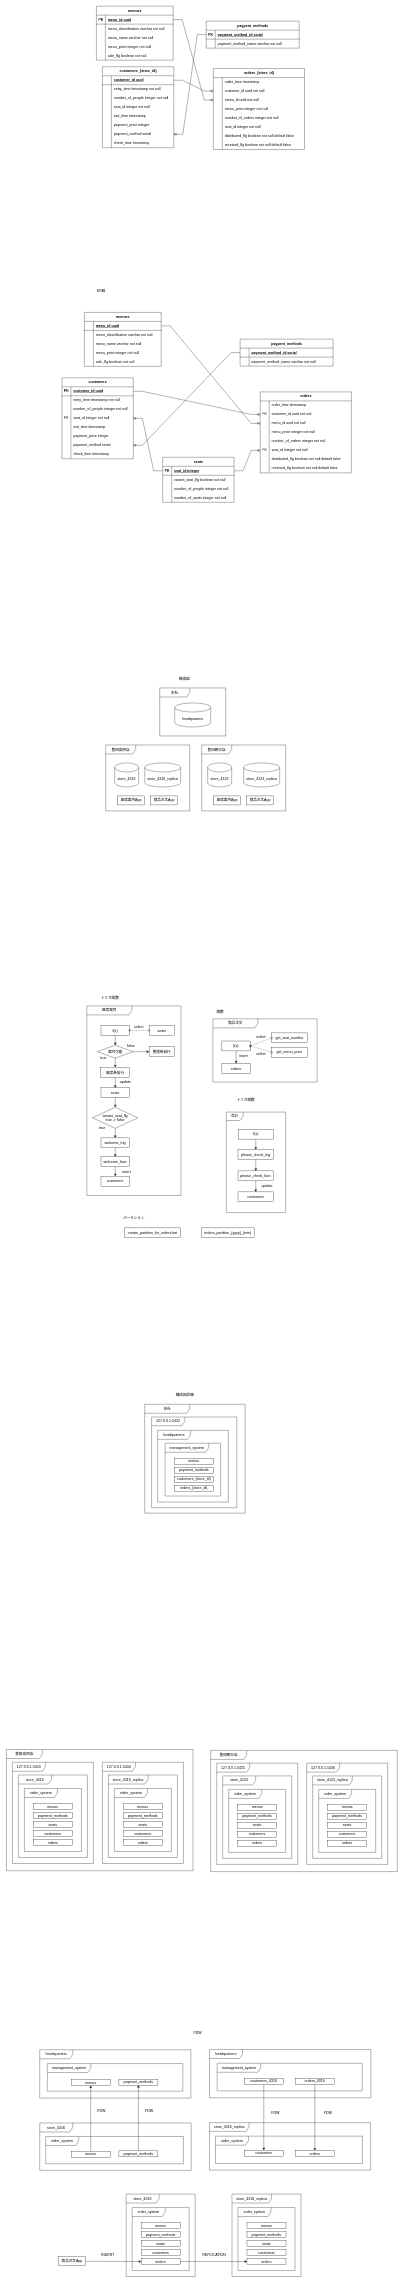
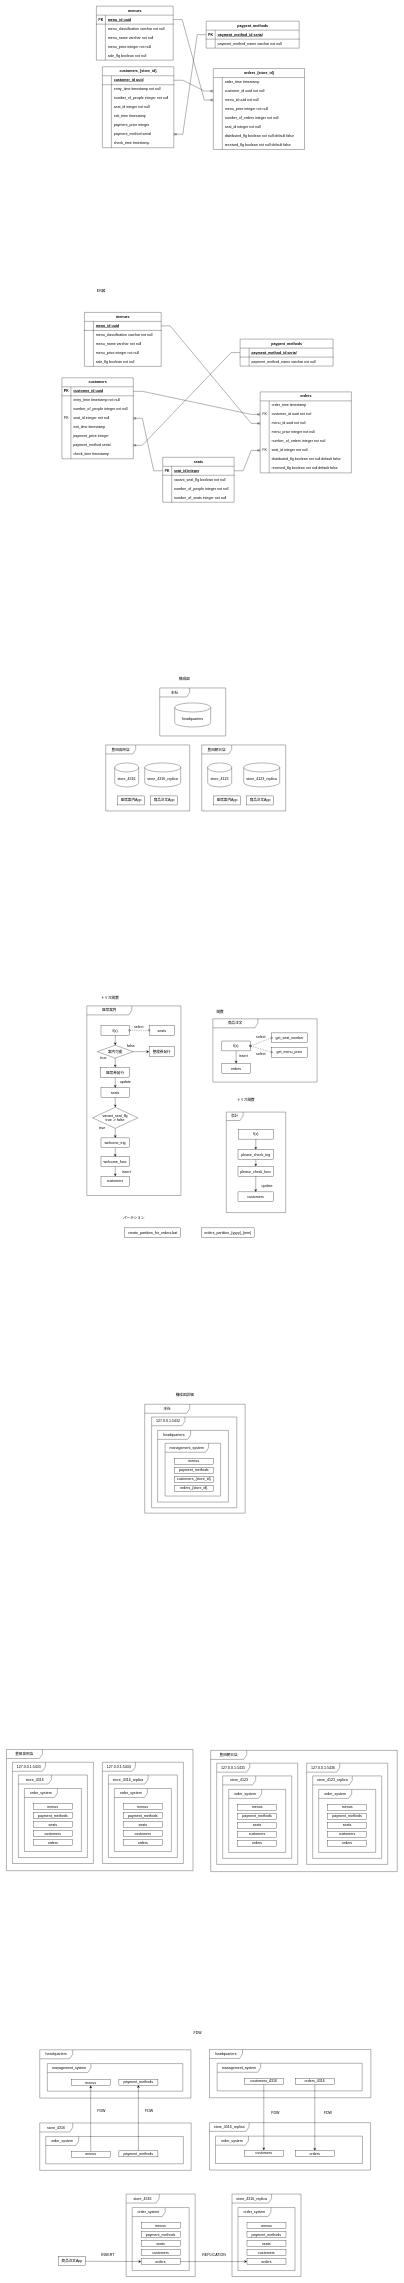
node "please_check_func": moved (256, 1176) -> (256, 1172)
